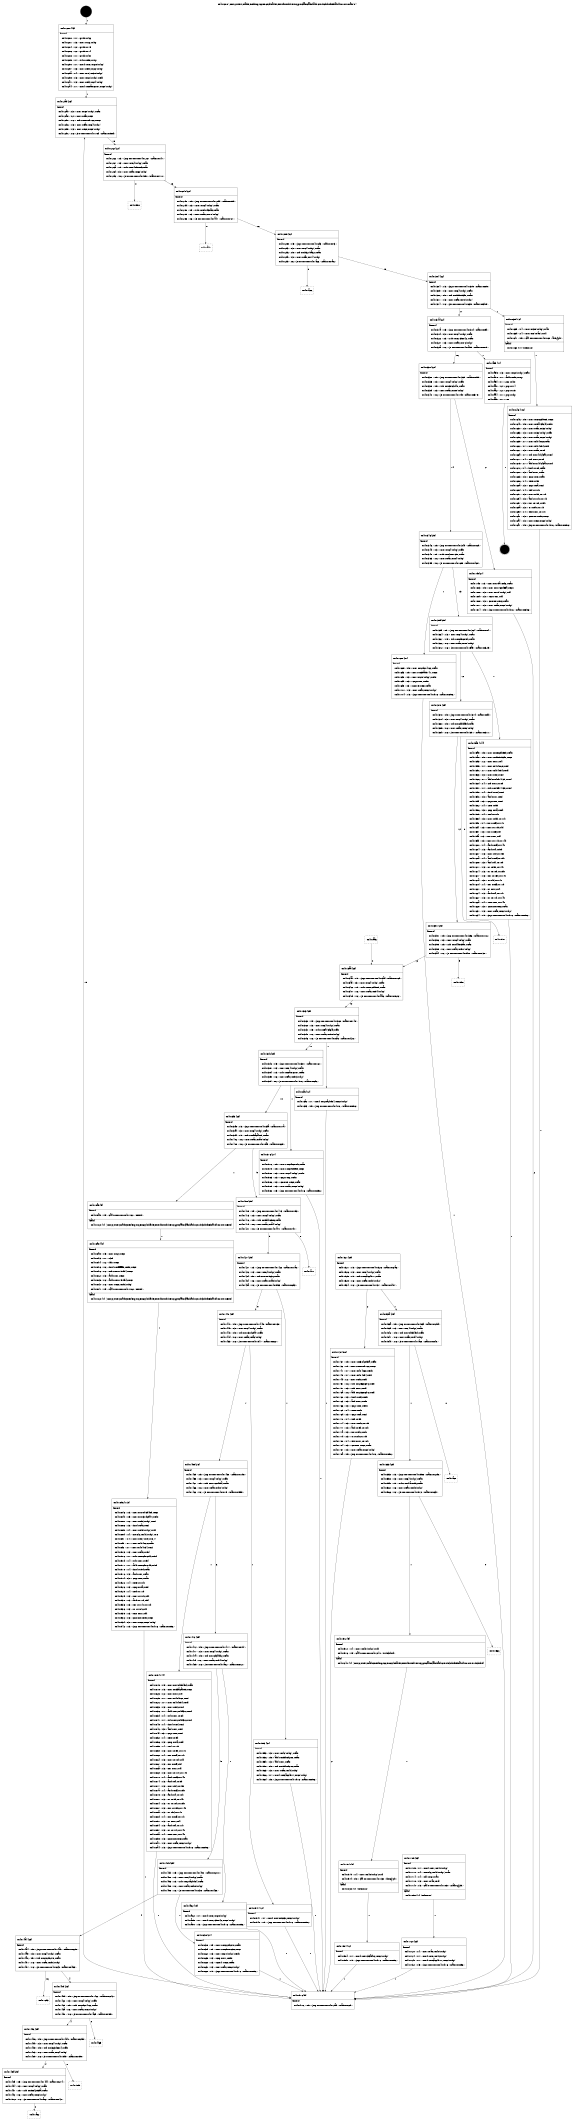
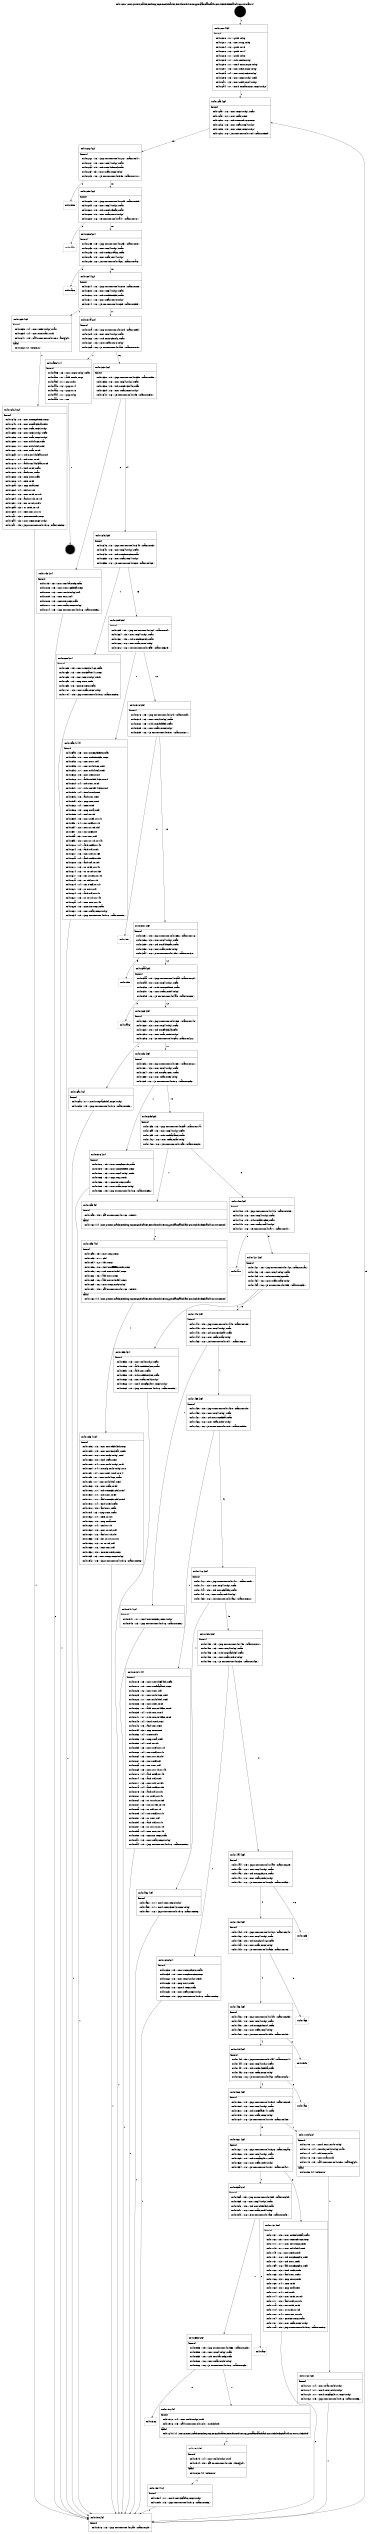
edge "0x401aa6" -> "0x4013aa [25]": reversed
node "0x401508 [25]": added
